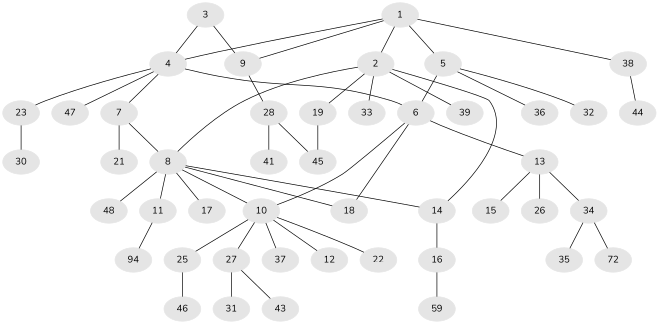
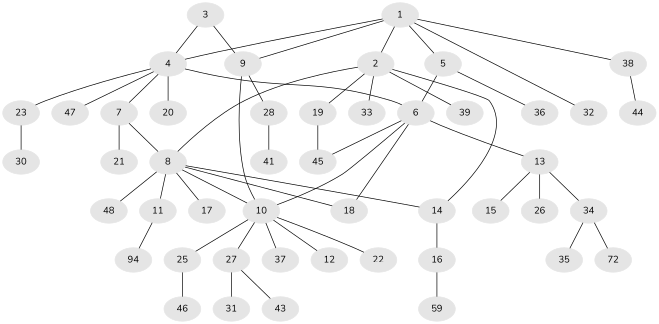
edge "5" -- "32": now "1" -- "32"
node "20": added
edge "28" -- "45": now "6" -- "45"
edge "9" -- "10": added
